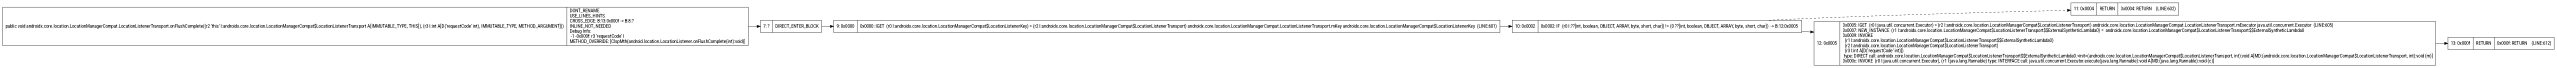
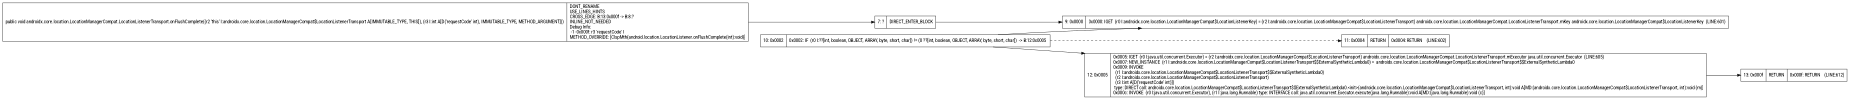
edge "9: 0x0000" -> "10: 0x0002": reversed
